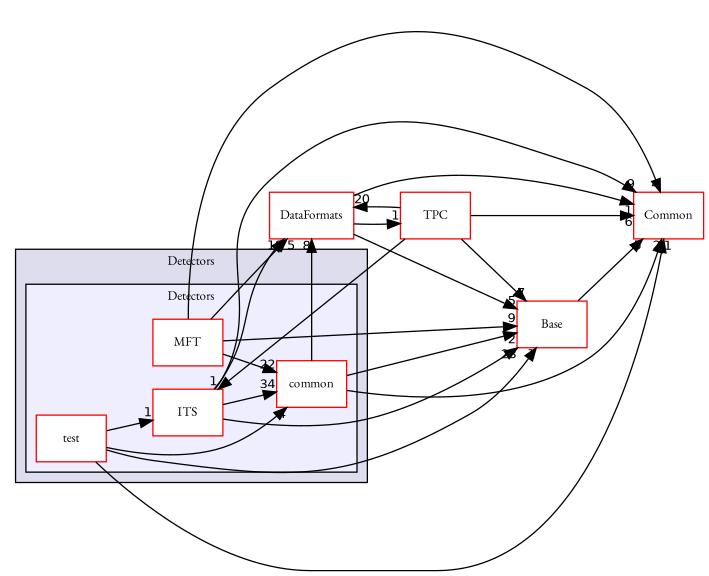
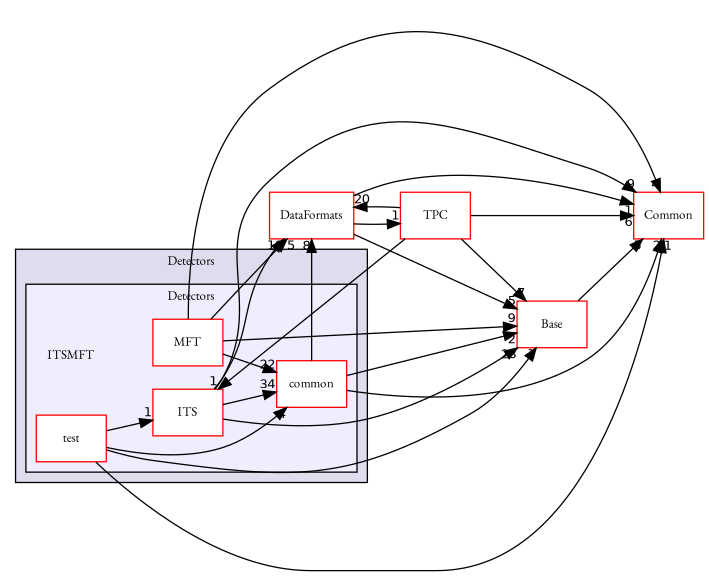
node "ITSMFT": added
